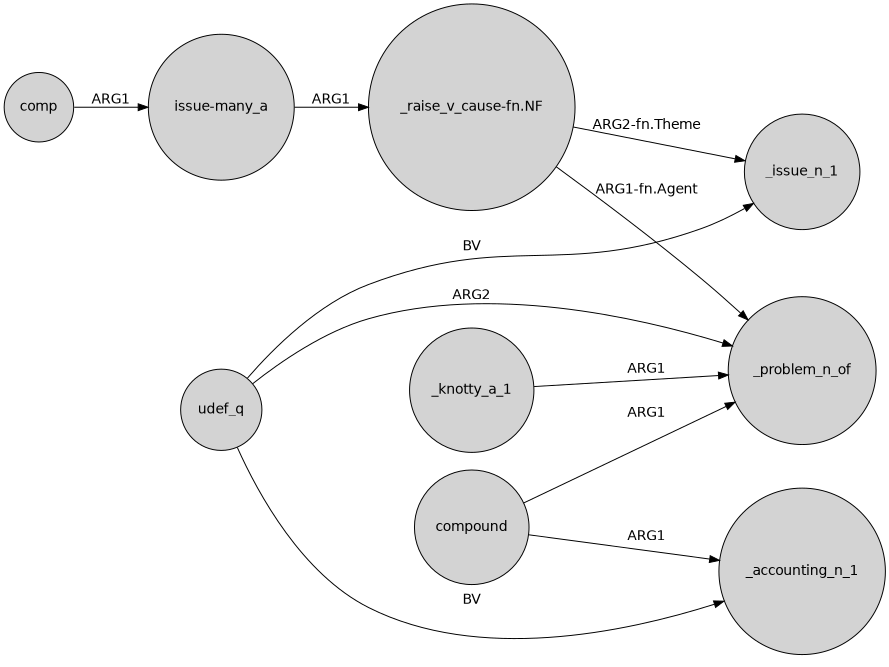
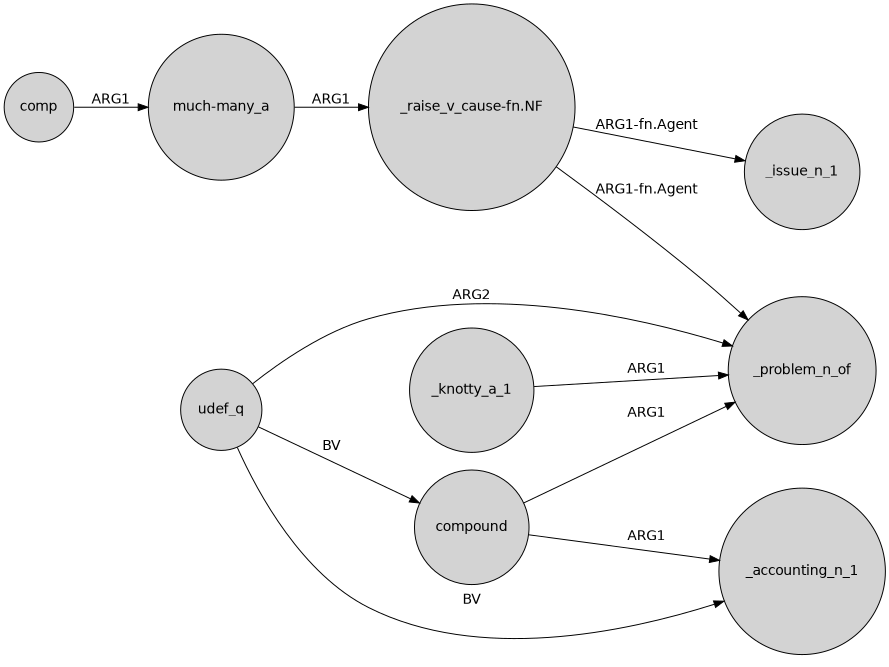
node "issue-many_a": label "issue-many_a" -> "much-many_a"
edge "_raise_v_cause-fn.NF" -> "_issue_n_1": label "ARG2-fn.Theme" -> "ARG1-fn.Agent"
edge "udef_q" -> "_issue_n_1": now "udef_q" -> "compound"
